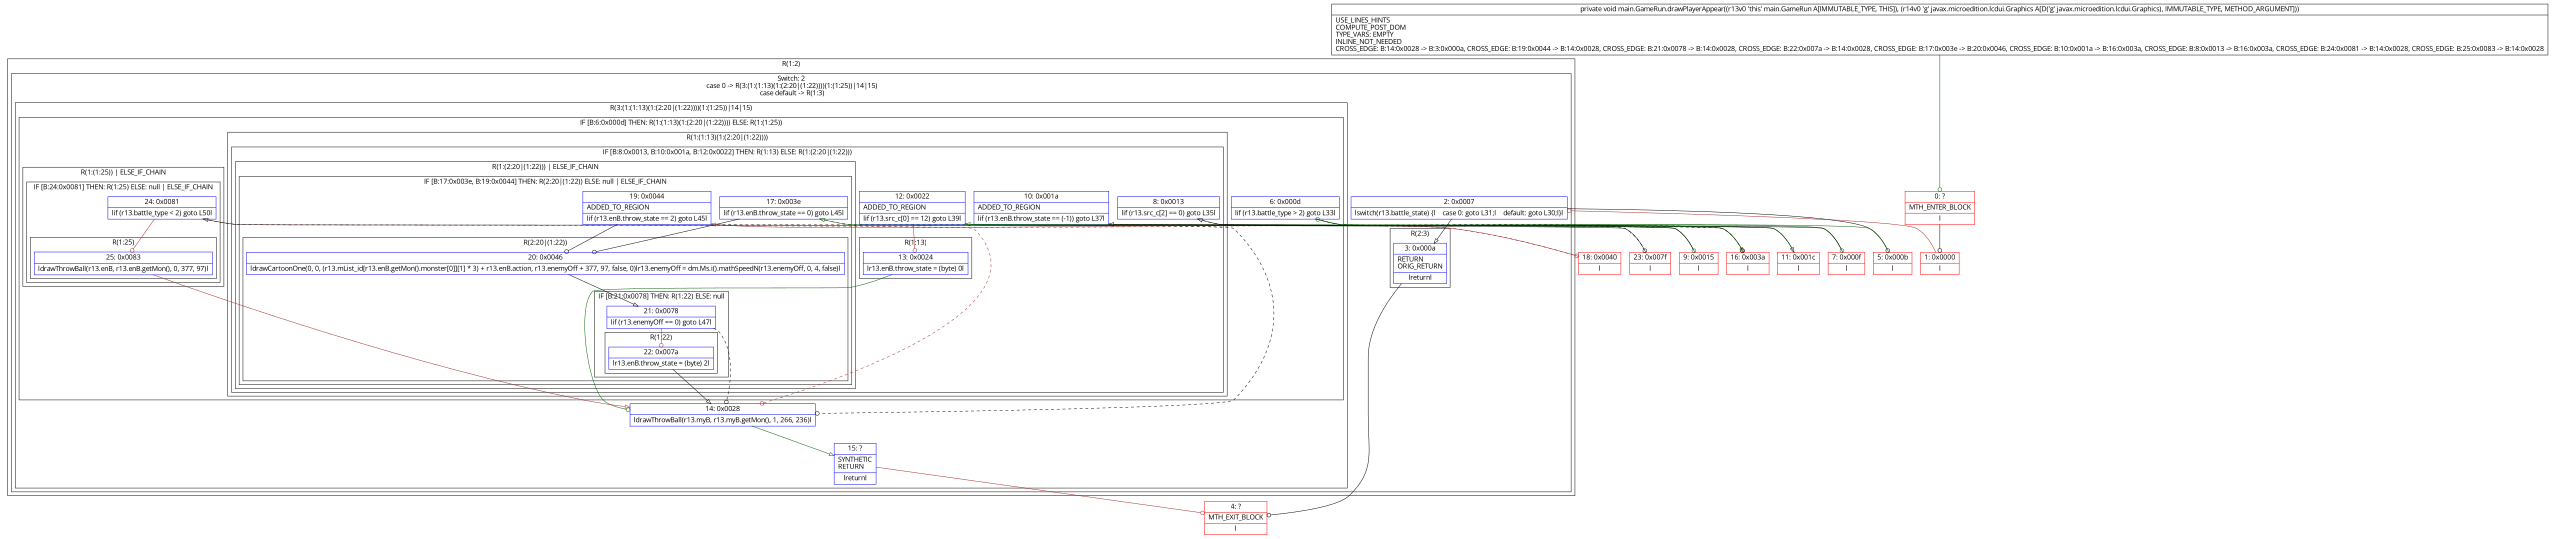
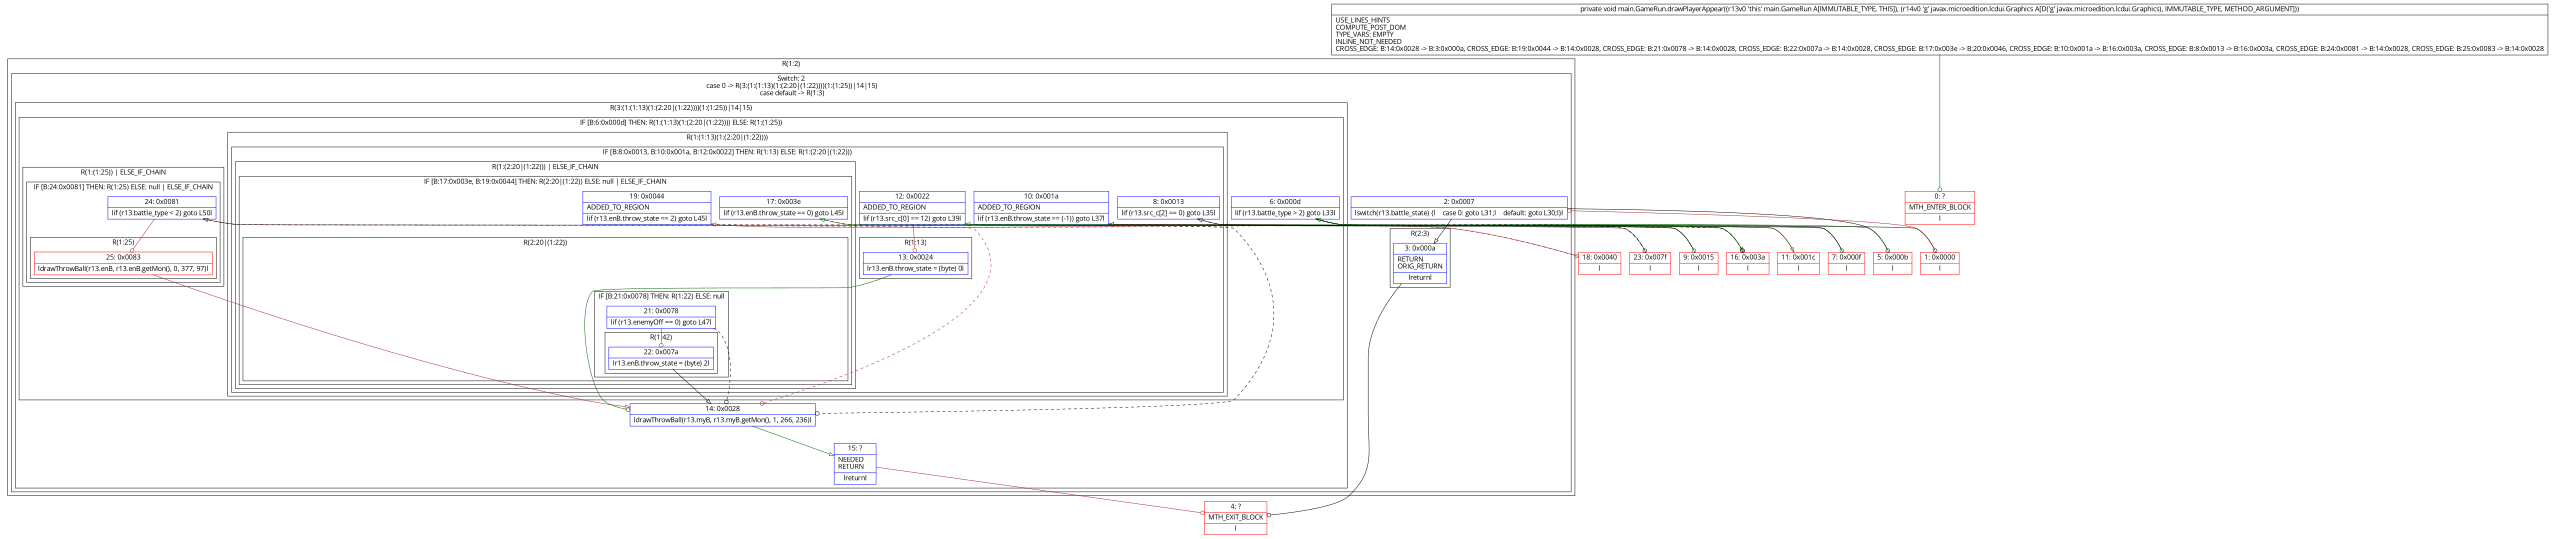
edge "10: 0x001a" -> "11: 0x001c": color black -> brown
edge "5: 0x000b" -> "6: 0x000d": arrowhead odot -> onormal
edge "0: ?" -> "1: 0x0000": now "6: 0x000d" -> "1: 0x0000"
node "25: 0x0083": color blue -> red
node "20: 0x0046": removed
cluster "R(1:22)": label "R(1:22)" -> "R(1:42)"
node "15: ?": text "SYNTHETIC" -> "NEEDED"
